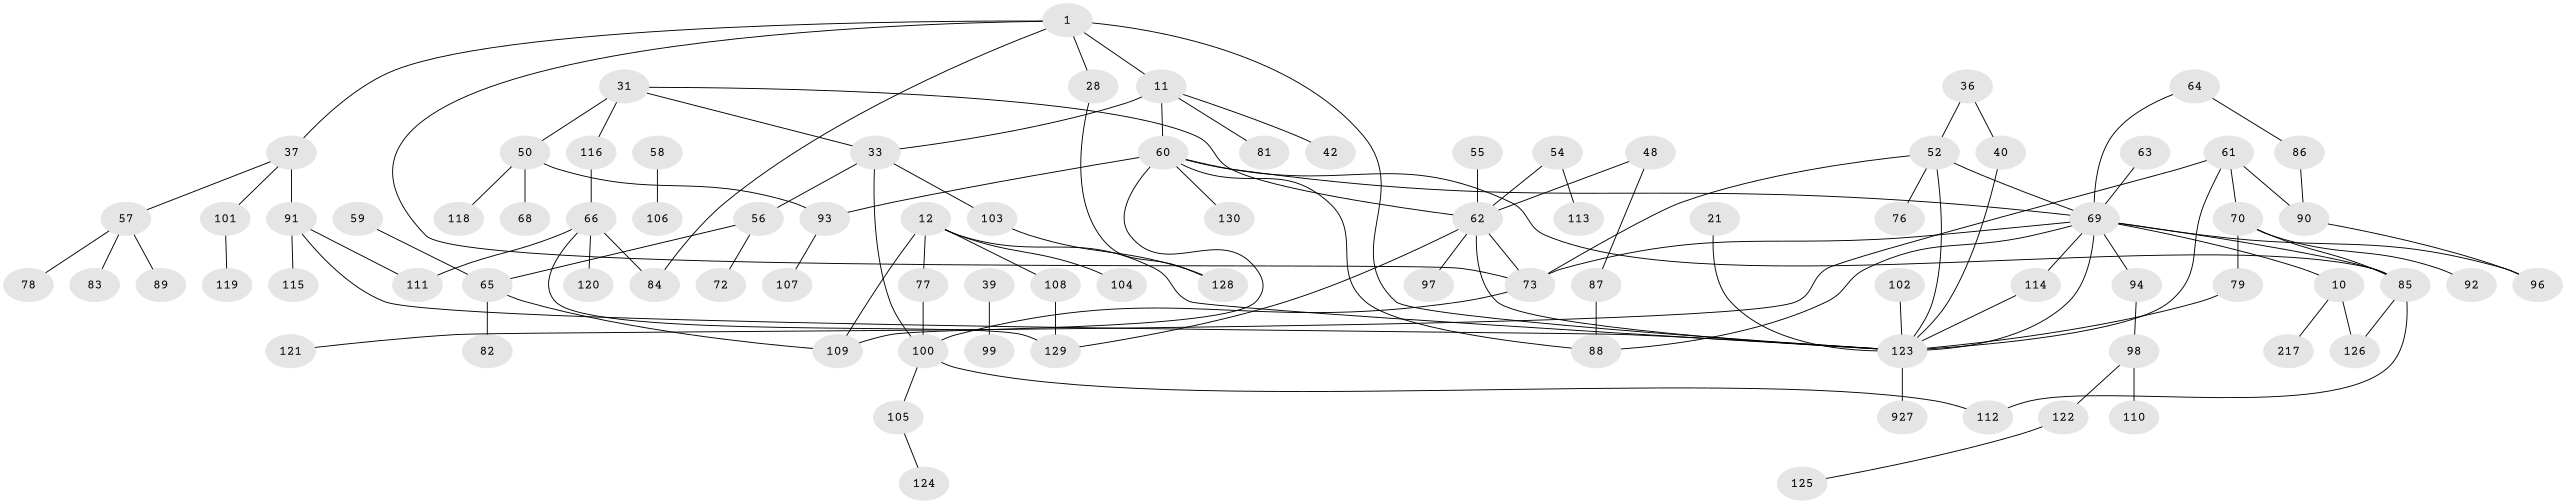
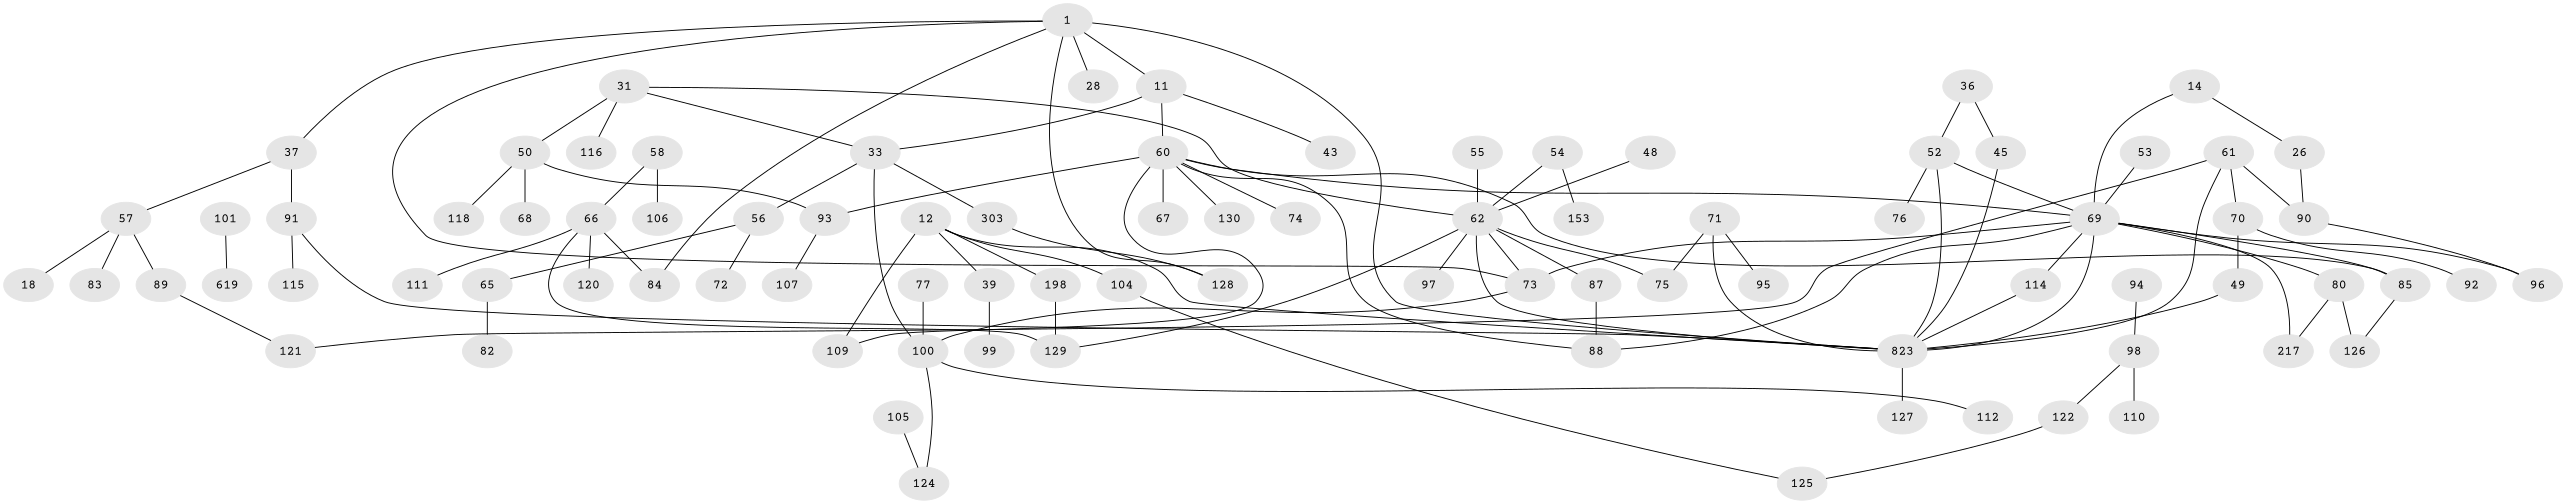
node "64": label "64" -> "14"
node "81": removed
node "42": label "42" -> "43"
node "40": label "40" -> "45"
node "63": label "63" -> "53"
node "86": label "86" -> "26"
edge "37" -- "101": removed
edge "116" -- "66": now "58" -- "66"
edge "52" -- "73": removed
node "59": removed
node "103": label "103" -> "303"
node "67": added
node "74": added
node "113": label "113" -> "153"
edge "48" -- "87": now "62" -- "87"
node "21": label "21" -> "71"
edge "28" -- "128": now "1" -- "128"
edge "69" -- "94": now "69" -- "217"
edge "91" -- "111": removed
edge "12" -- "77": now "12" -- "39"
edge "70" -- "85": removed
node "78": label "78" -> "18"
node "119": label "119" -> "619"
node "108": label "108" -> "198"
node "75": added
node "95": added
node "102": removed
node "79": label "79" -> "49"
node "10": label "10" -> "80"
edge "89" -- "121": added
edge "65" -- "109": removed
node "123": label "123" -> "823"
edge "100" -- "105": now "100" -- "124"
edge "85" -- "112": removed
edge "104" -- "125": added
node "927": label "927" -> "127"
